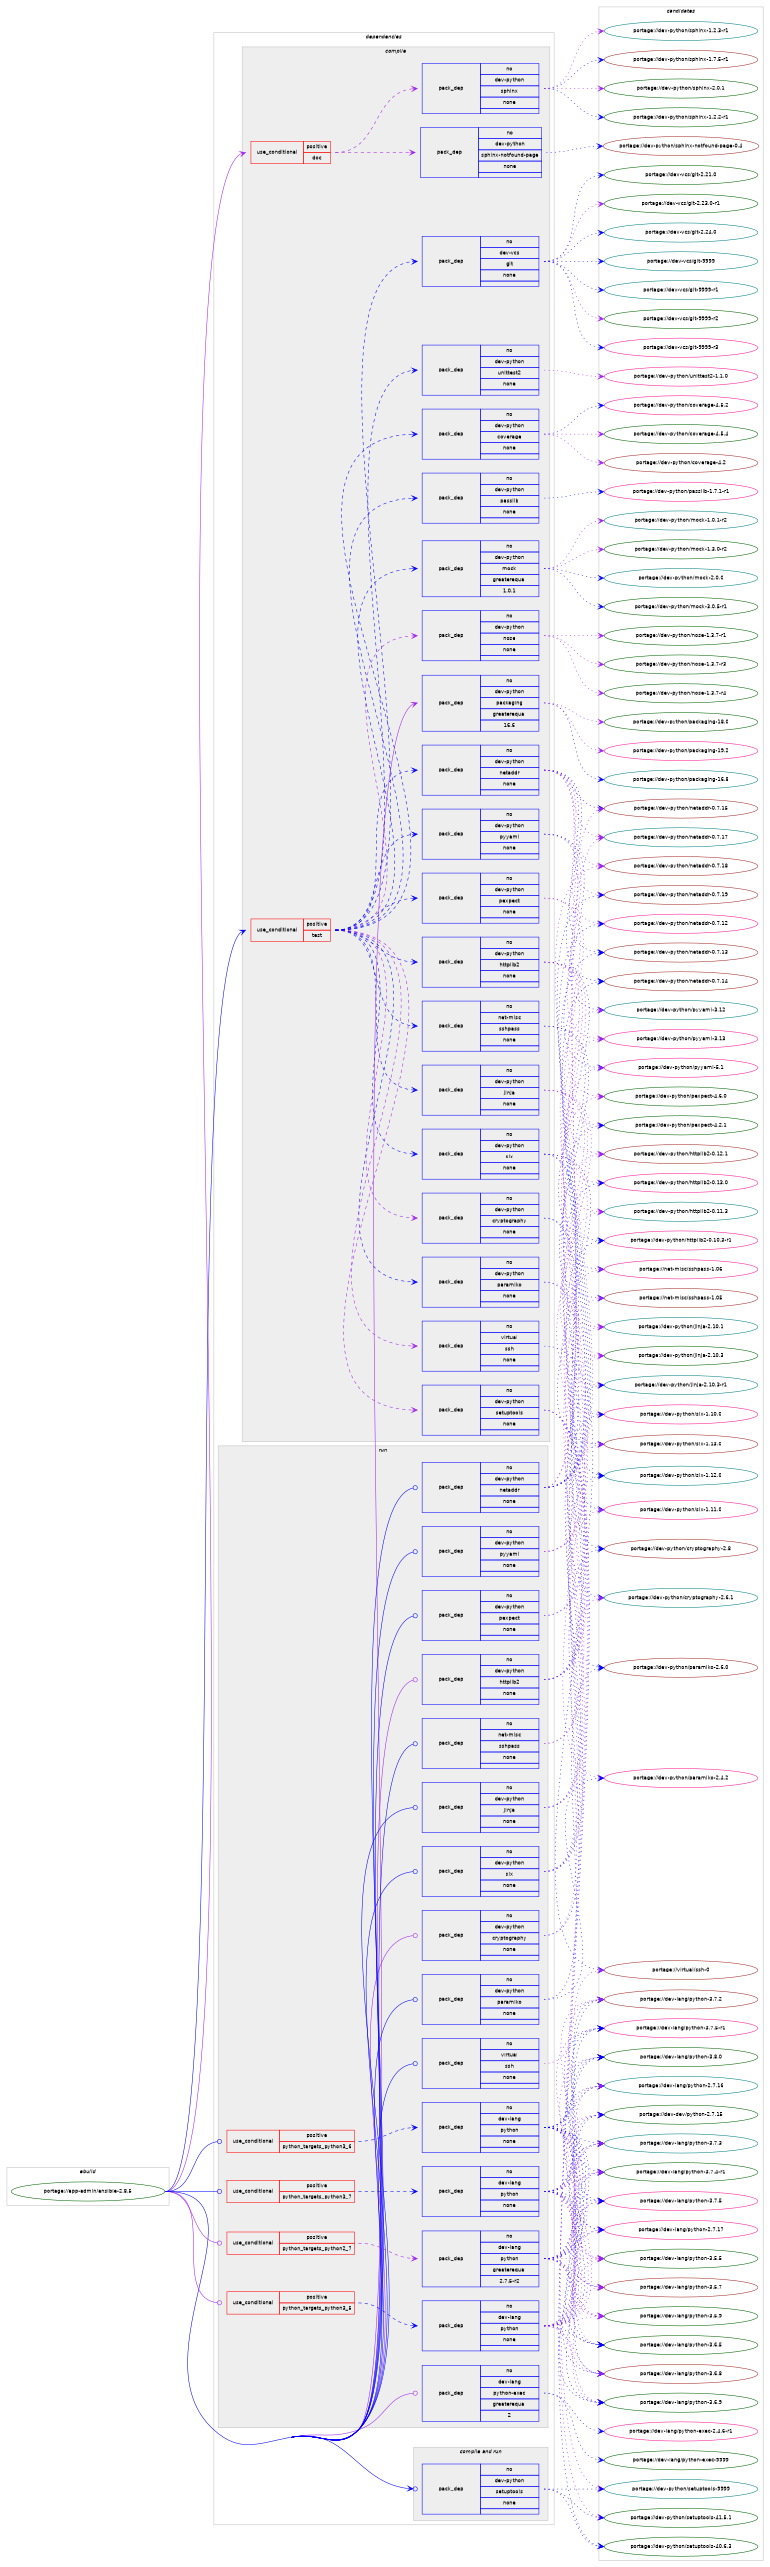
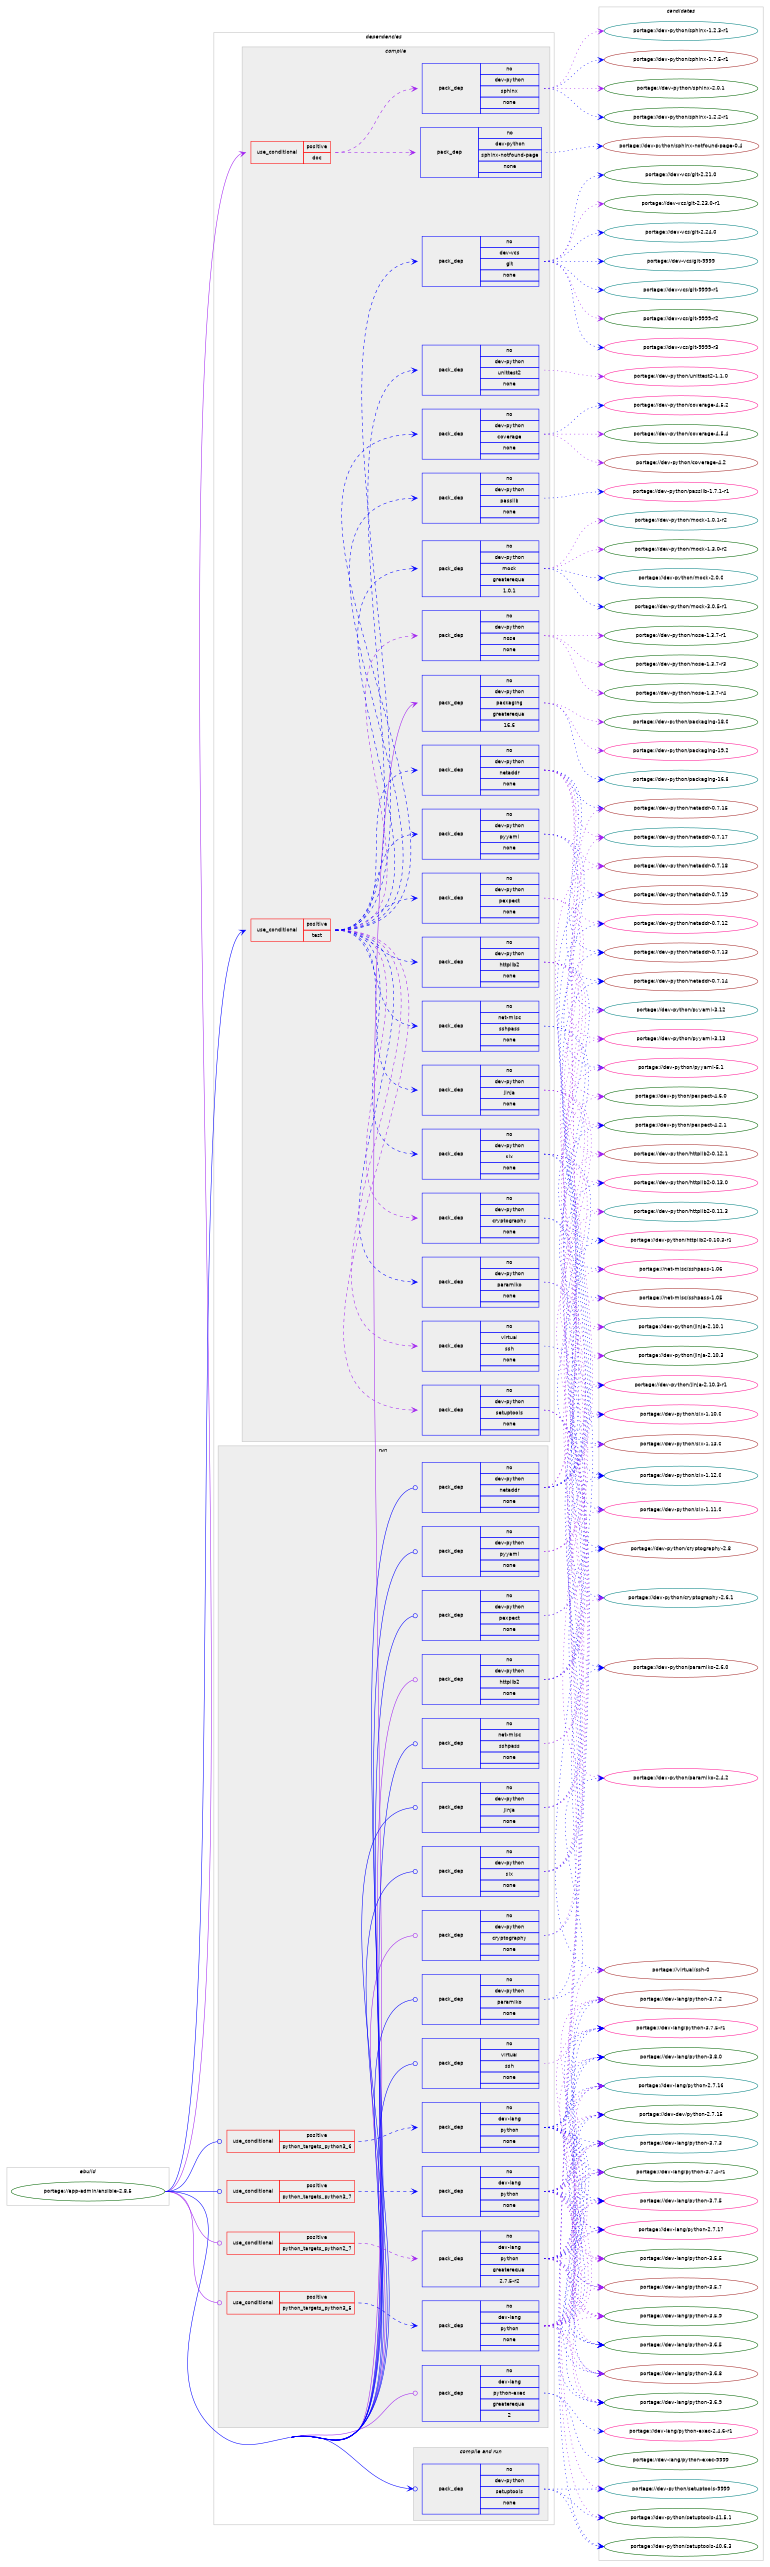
node "portage://dev-python/jinja-2.10.3-r1": color teal -> deeppink
